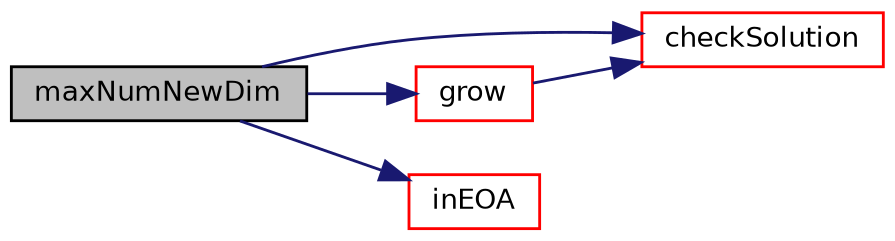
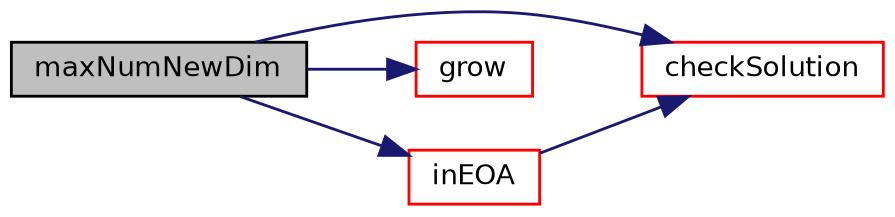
edge "grow" -> "checkSolution": now "inEOA" -> "checkSolution"
